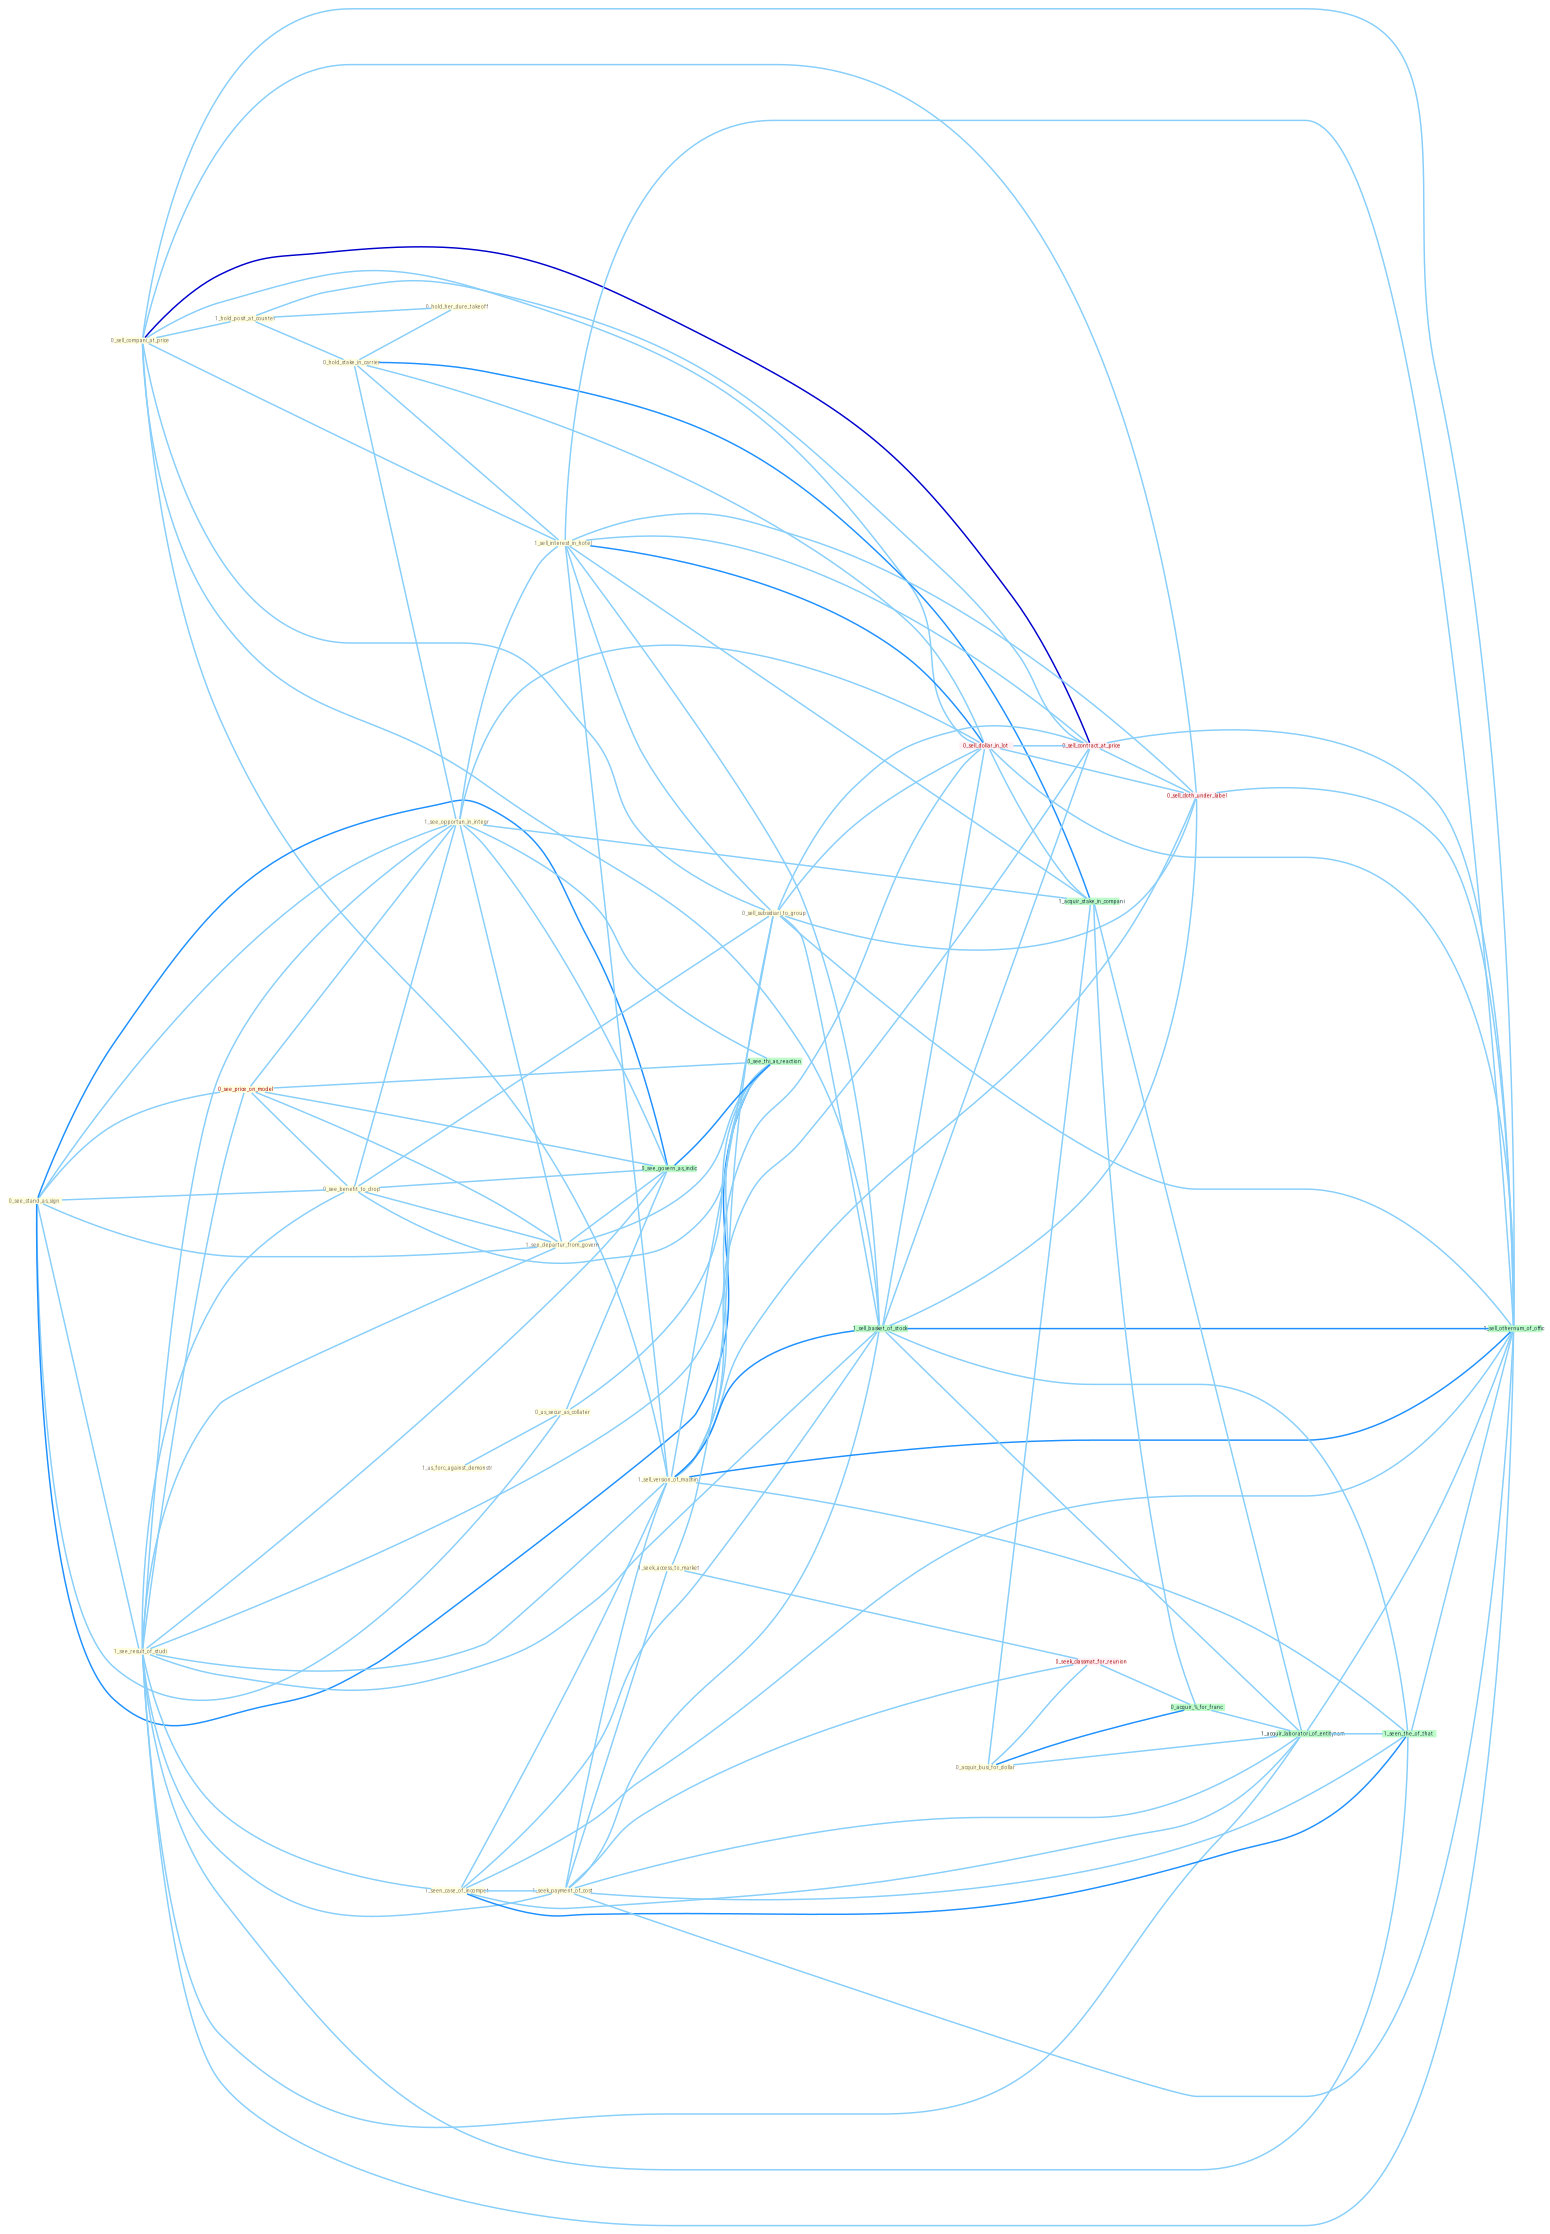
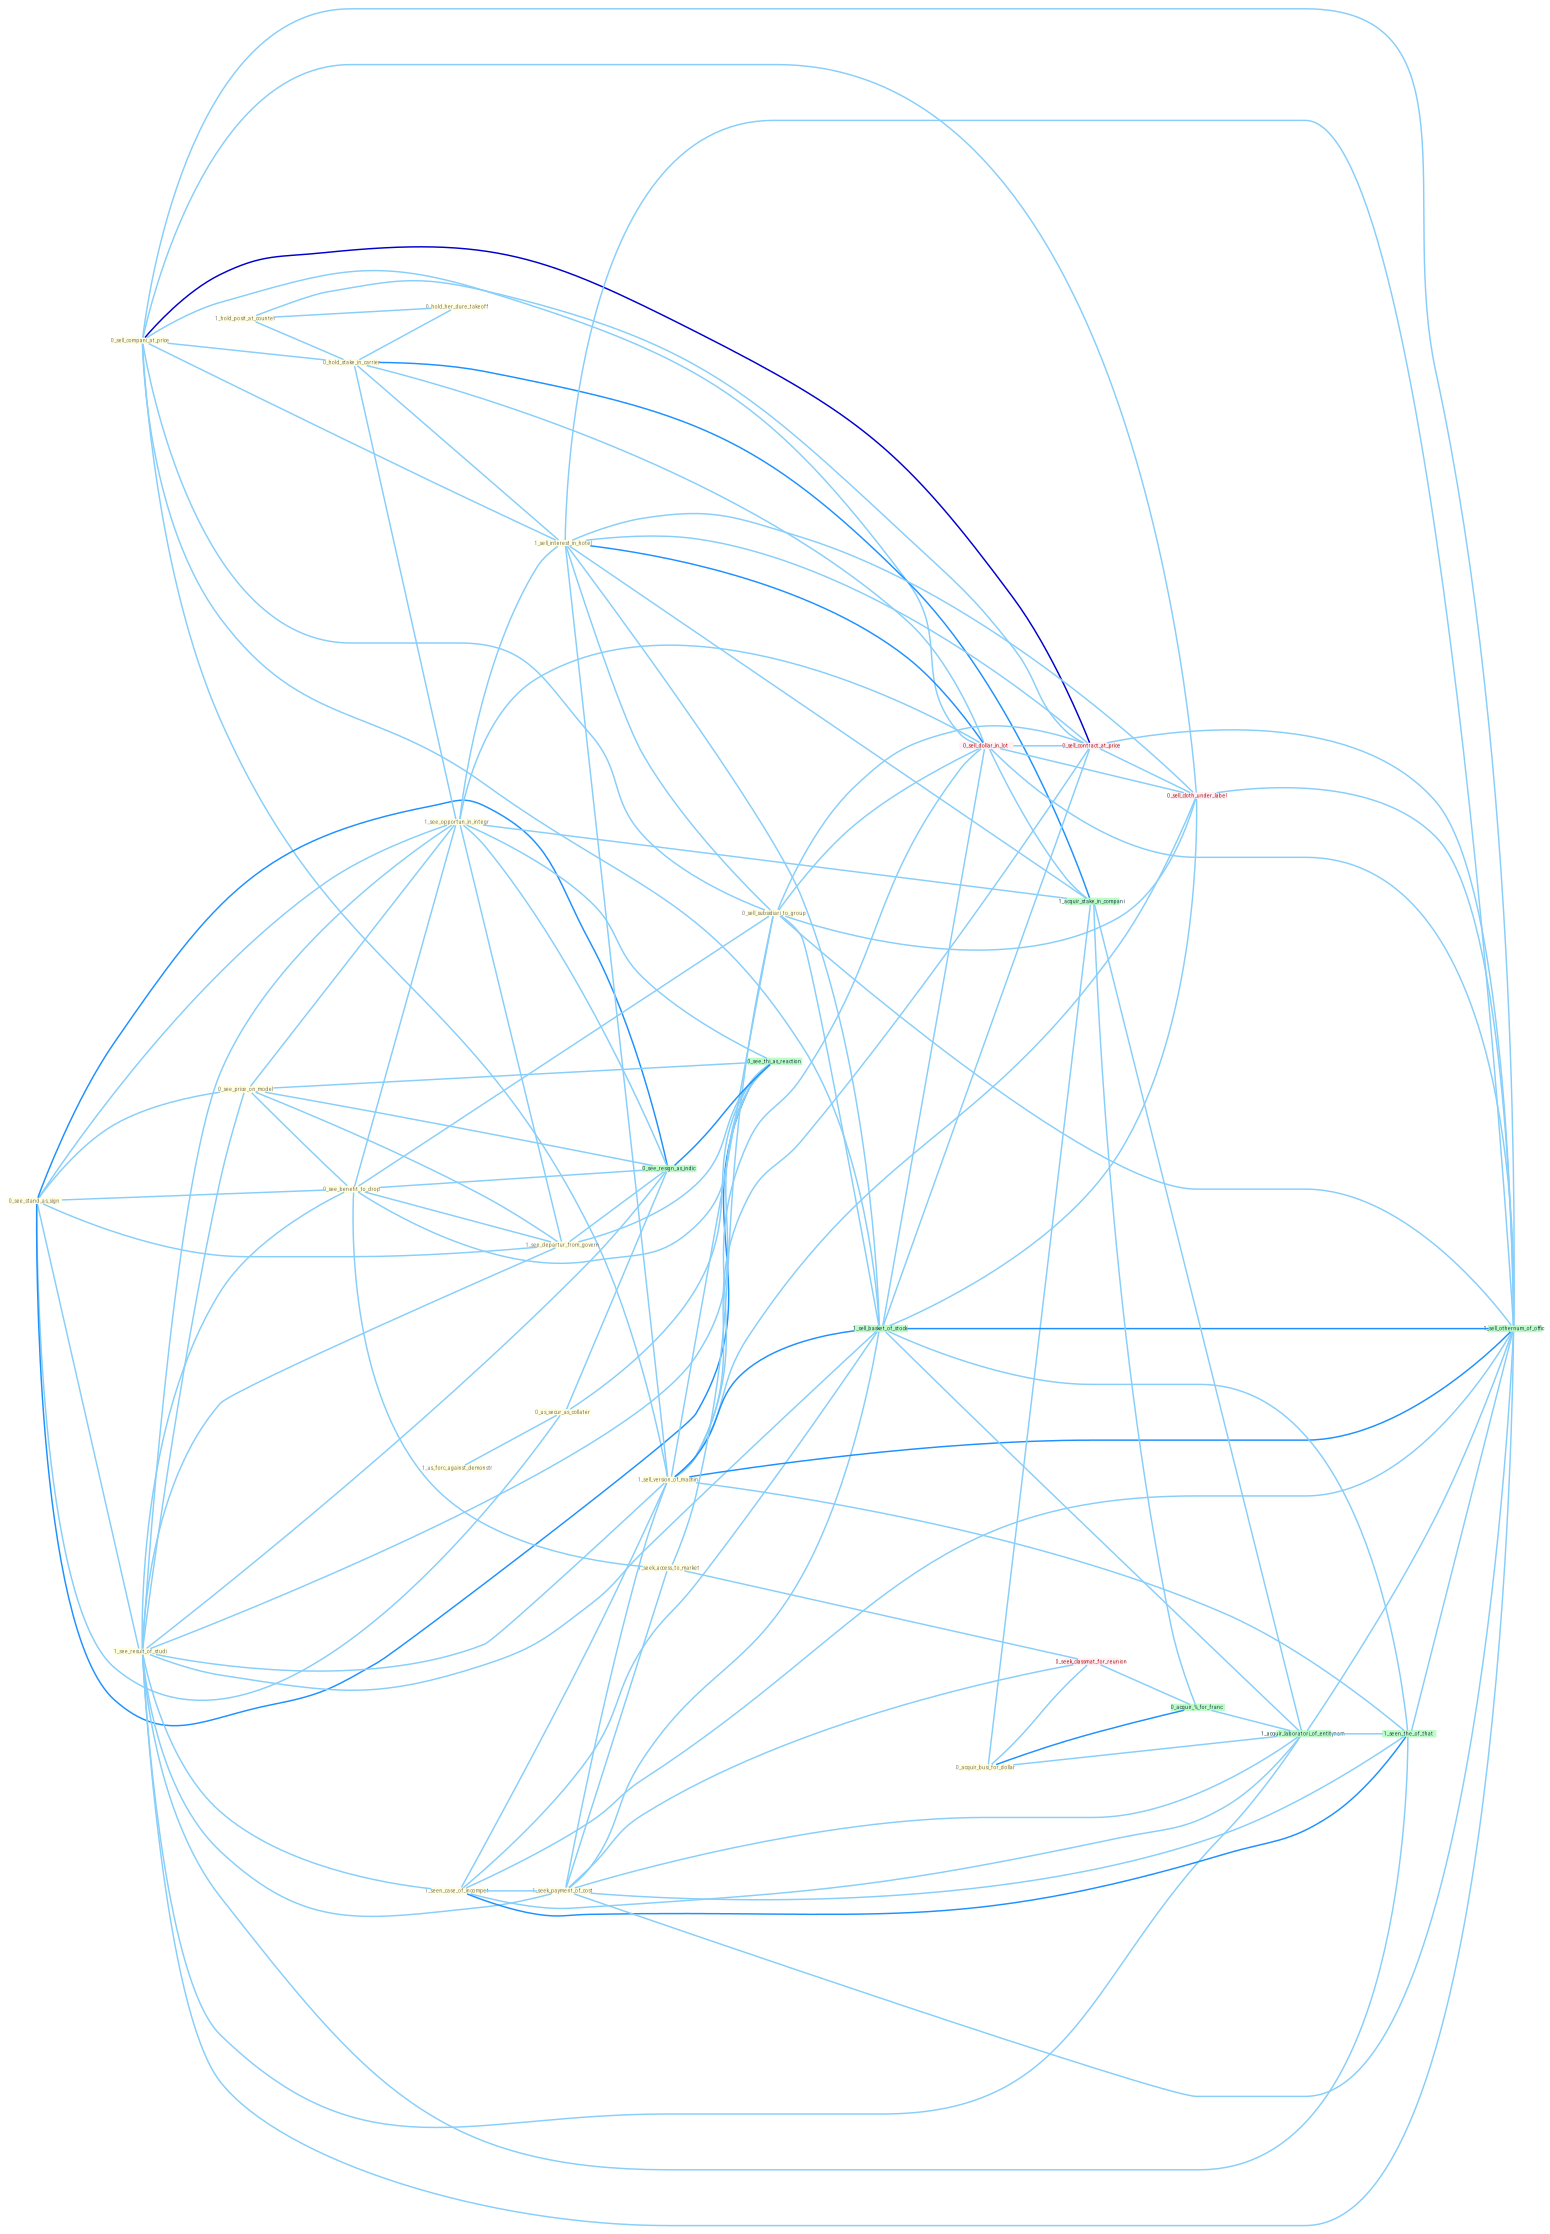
edge "1_hold_posit_at_counter" -- "0_sell_compani_at_price": now "0_hold_stake_in_carrier" -- "0_sell_compani_at_price"
node "0_see_price_on_model": fontcolor #b22222 -> #8b7d6b
node "0_see_govern_as_indic": label "0_see_govern_as_indic" -> "0_see_resign_as_indic"
edge "0_see_benefit_to_drop" -- "1_seek_access_to_market": added
